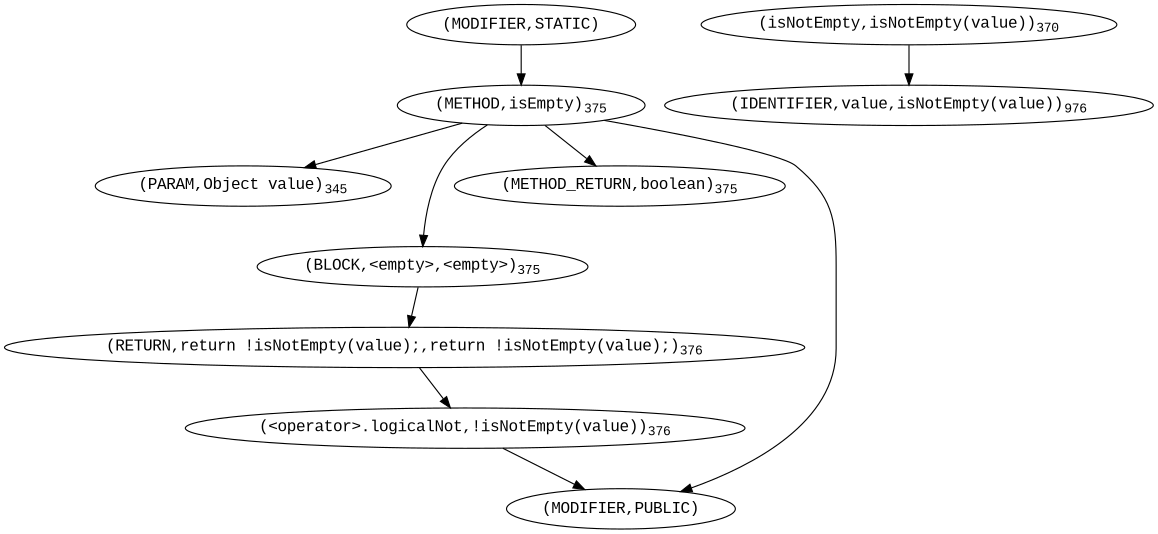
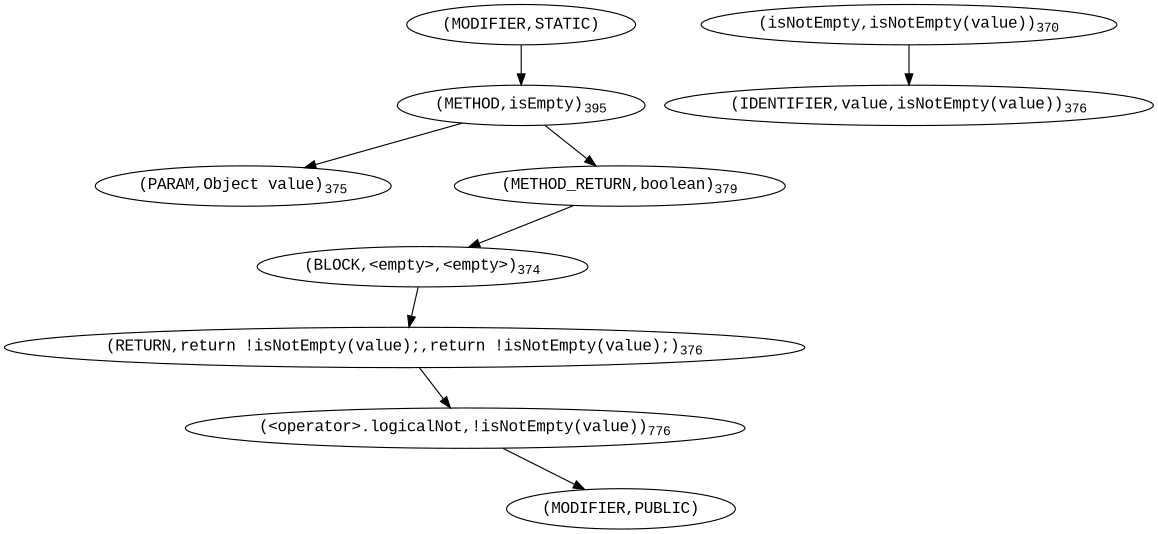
node "(METHOD,isEmpty)": text "375" -> "395"
node "(IDENTIFIER,value,isNotEmpty(value))": text "976" -> "376"
edge "(METHOD,isEmpty)" -> "(BLOCK,<empty>,<empty>)": now "(METHOD_RETURN,boolean)" -> "(BLOCK,<empty>,<empty>)"
node "(PARAM,Object value)": text "345" -> "375"
node "(METHOD_RETURN,boolean)": text "375" -> "379"
edge "(METHOD,isEmpty)" -> "(MODIFIER,PUBLIC)": removed
node "(BLOCK,<empty>,<empty>)": text "375" -> "374"
node "(<operator>.logicalNot,!isNotEmpty(value))": text "376" -> "776"
